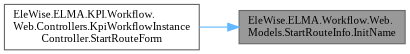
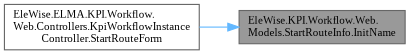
node "EleWise.ELMA.Workflow.Web. Models.StartRouteInfo.InitName": label "EleWise.ELMA.Workflow.Web. Models.StartRouteInfo.InitName" -> "EleWise.KPI.Workflow.Web. Models.StartRouteInfo.InitName"
